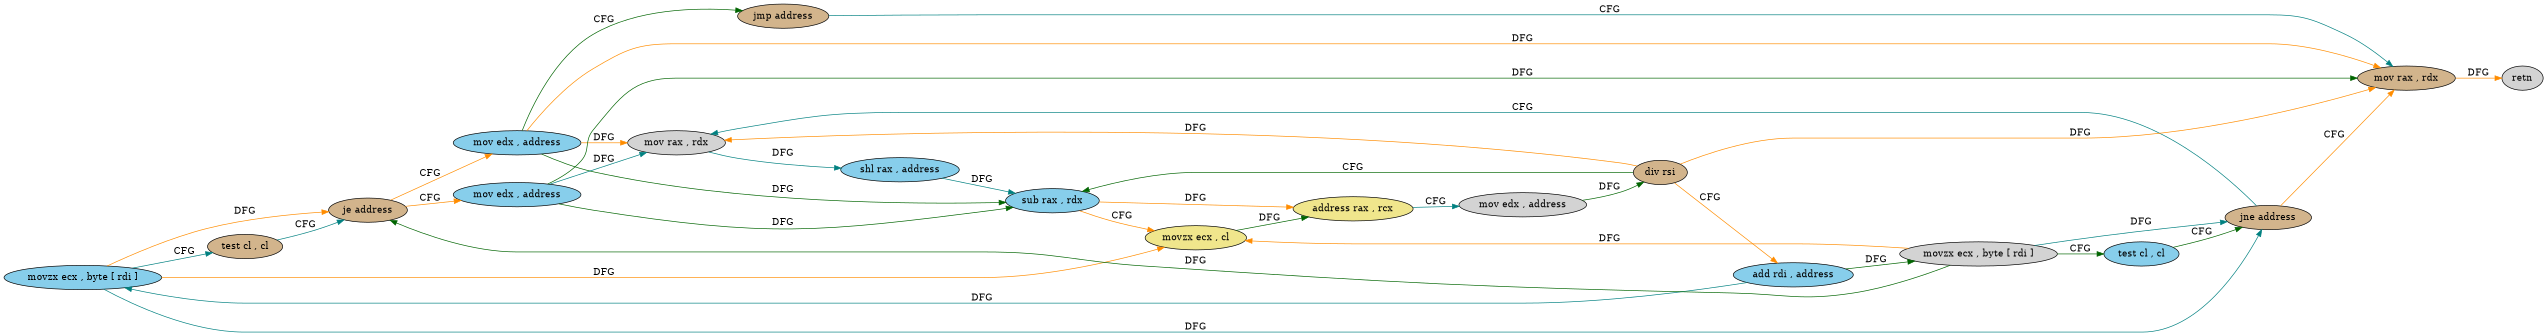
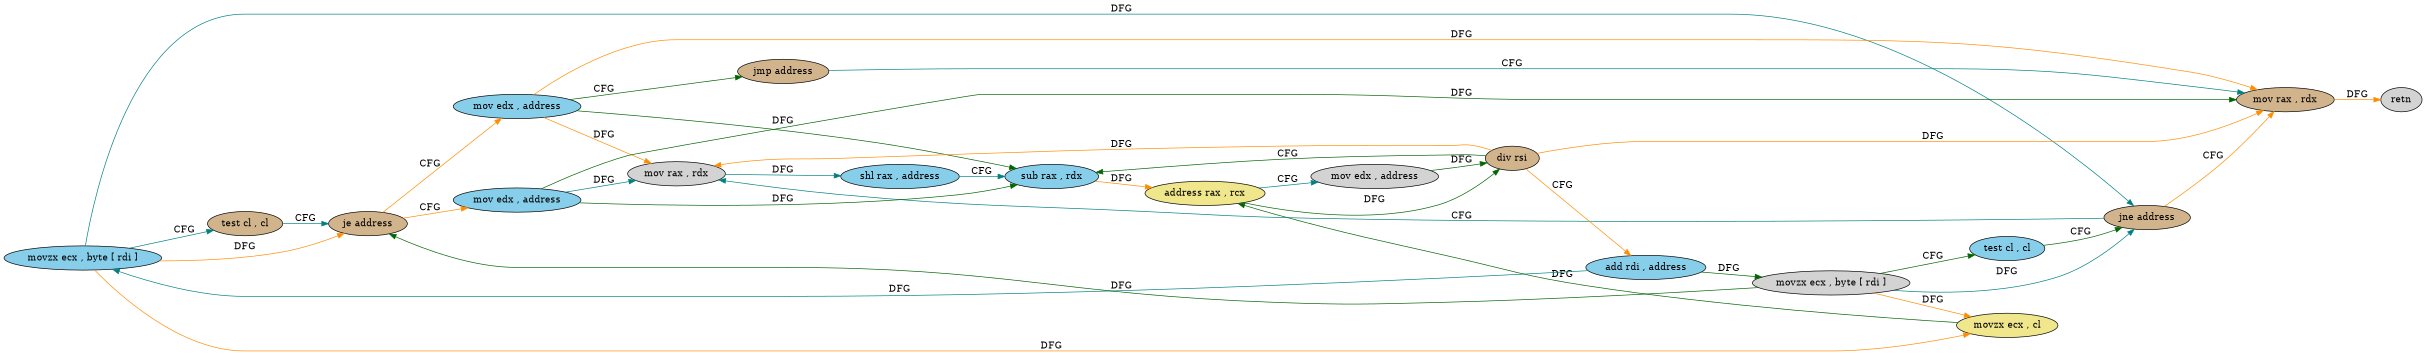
edge "shl rax , address" -> "sub rax , rdx": label "DFG" -> "CFG"
edge "address rax , rcx" -> "div rsi": added, label "DFG"
edge "sub rax , rdx" -> "movzx ecx , cl": removed, label "CFG"
